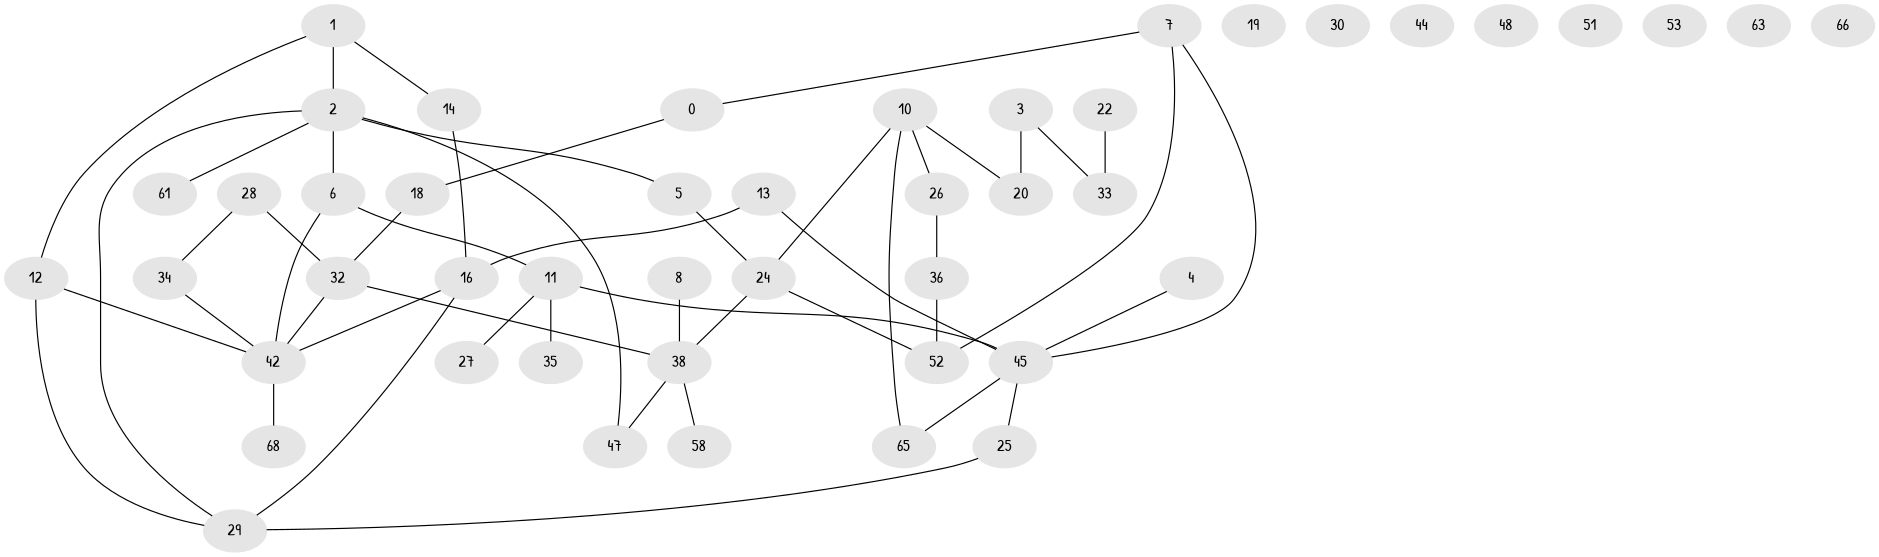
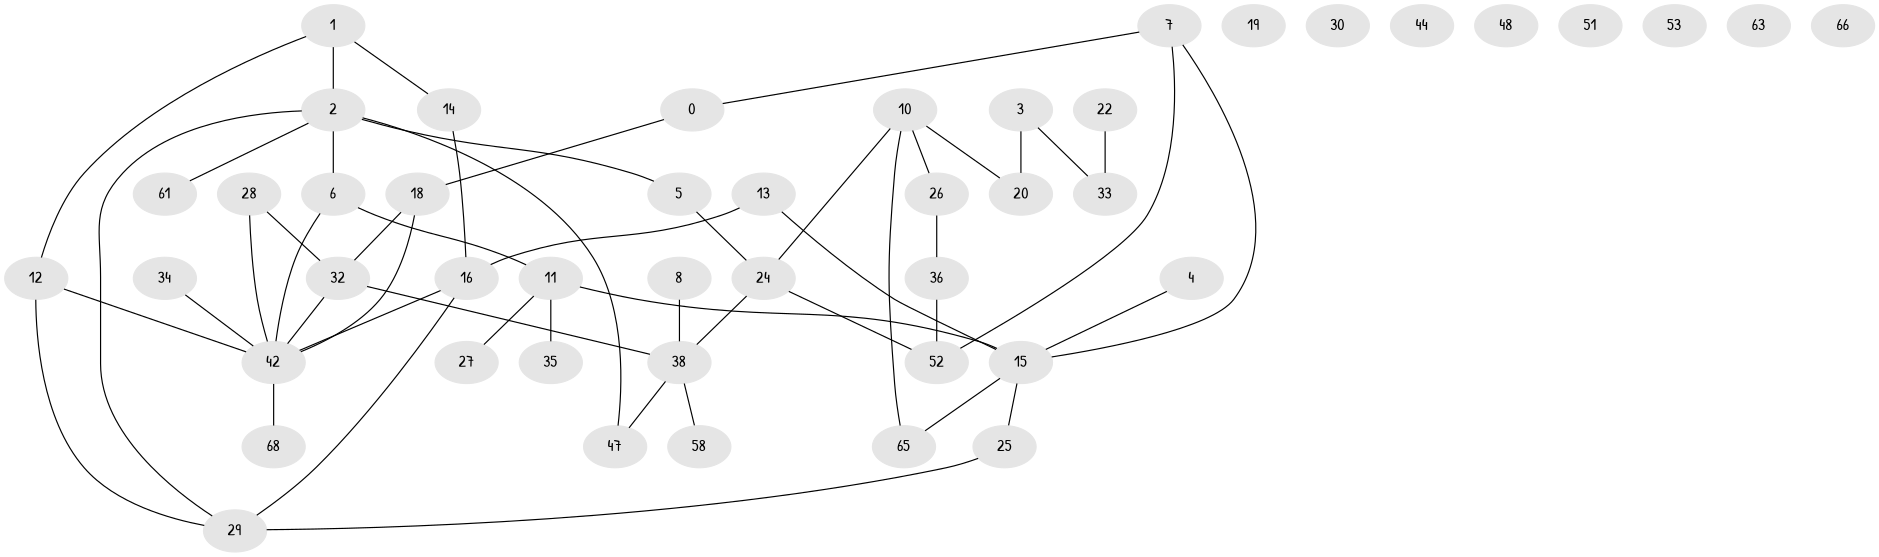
edge "28" -- "34": now "28" -- "42"
edge "18" -- "42": added
node "45": label "45" -> "15"
